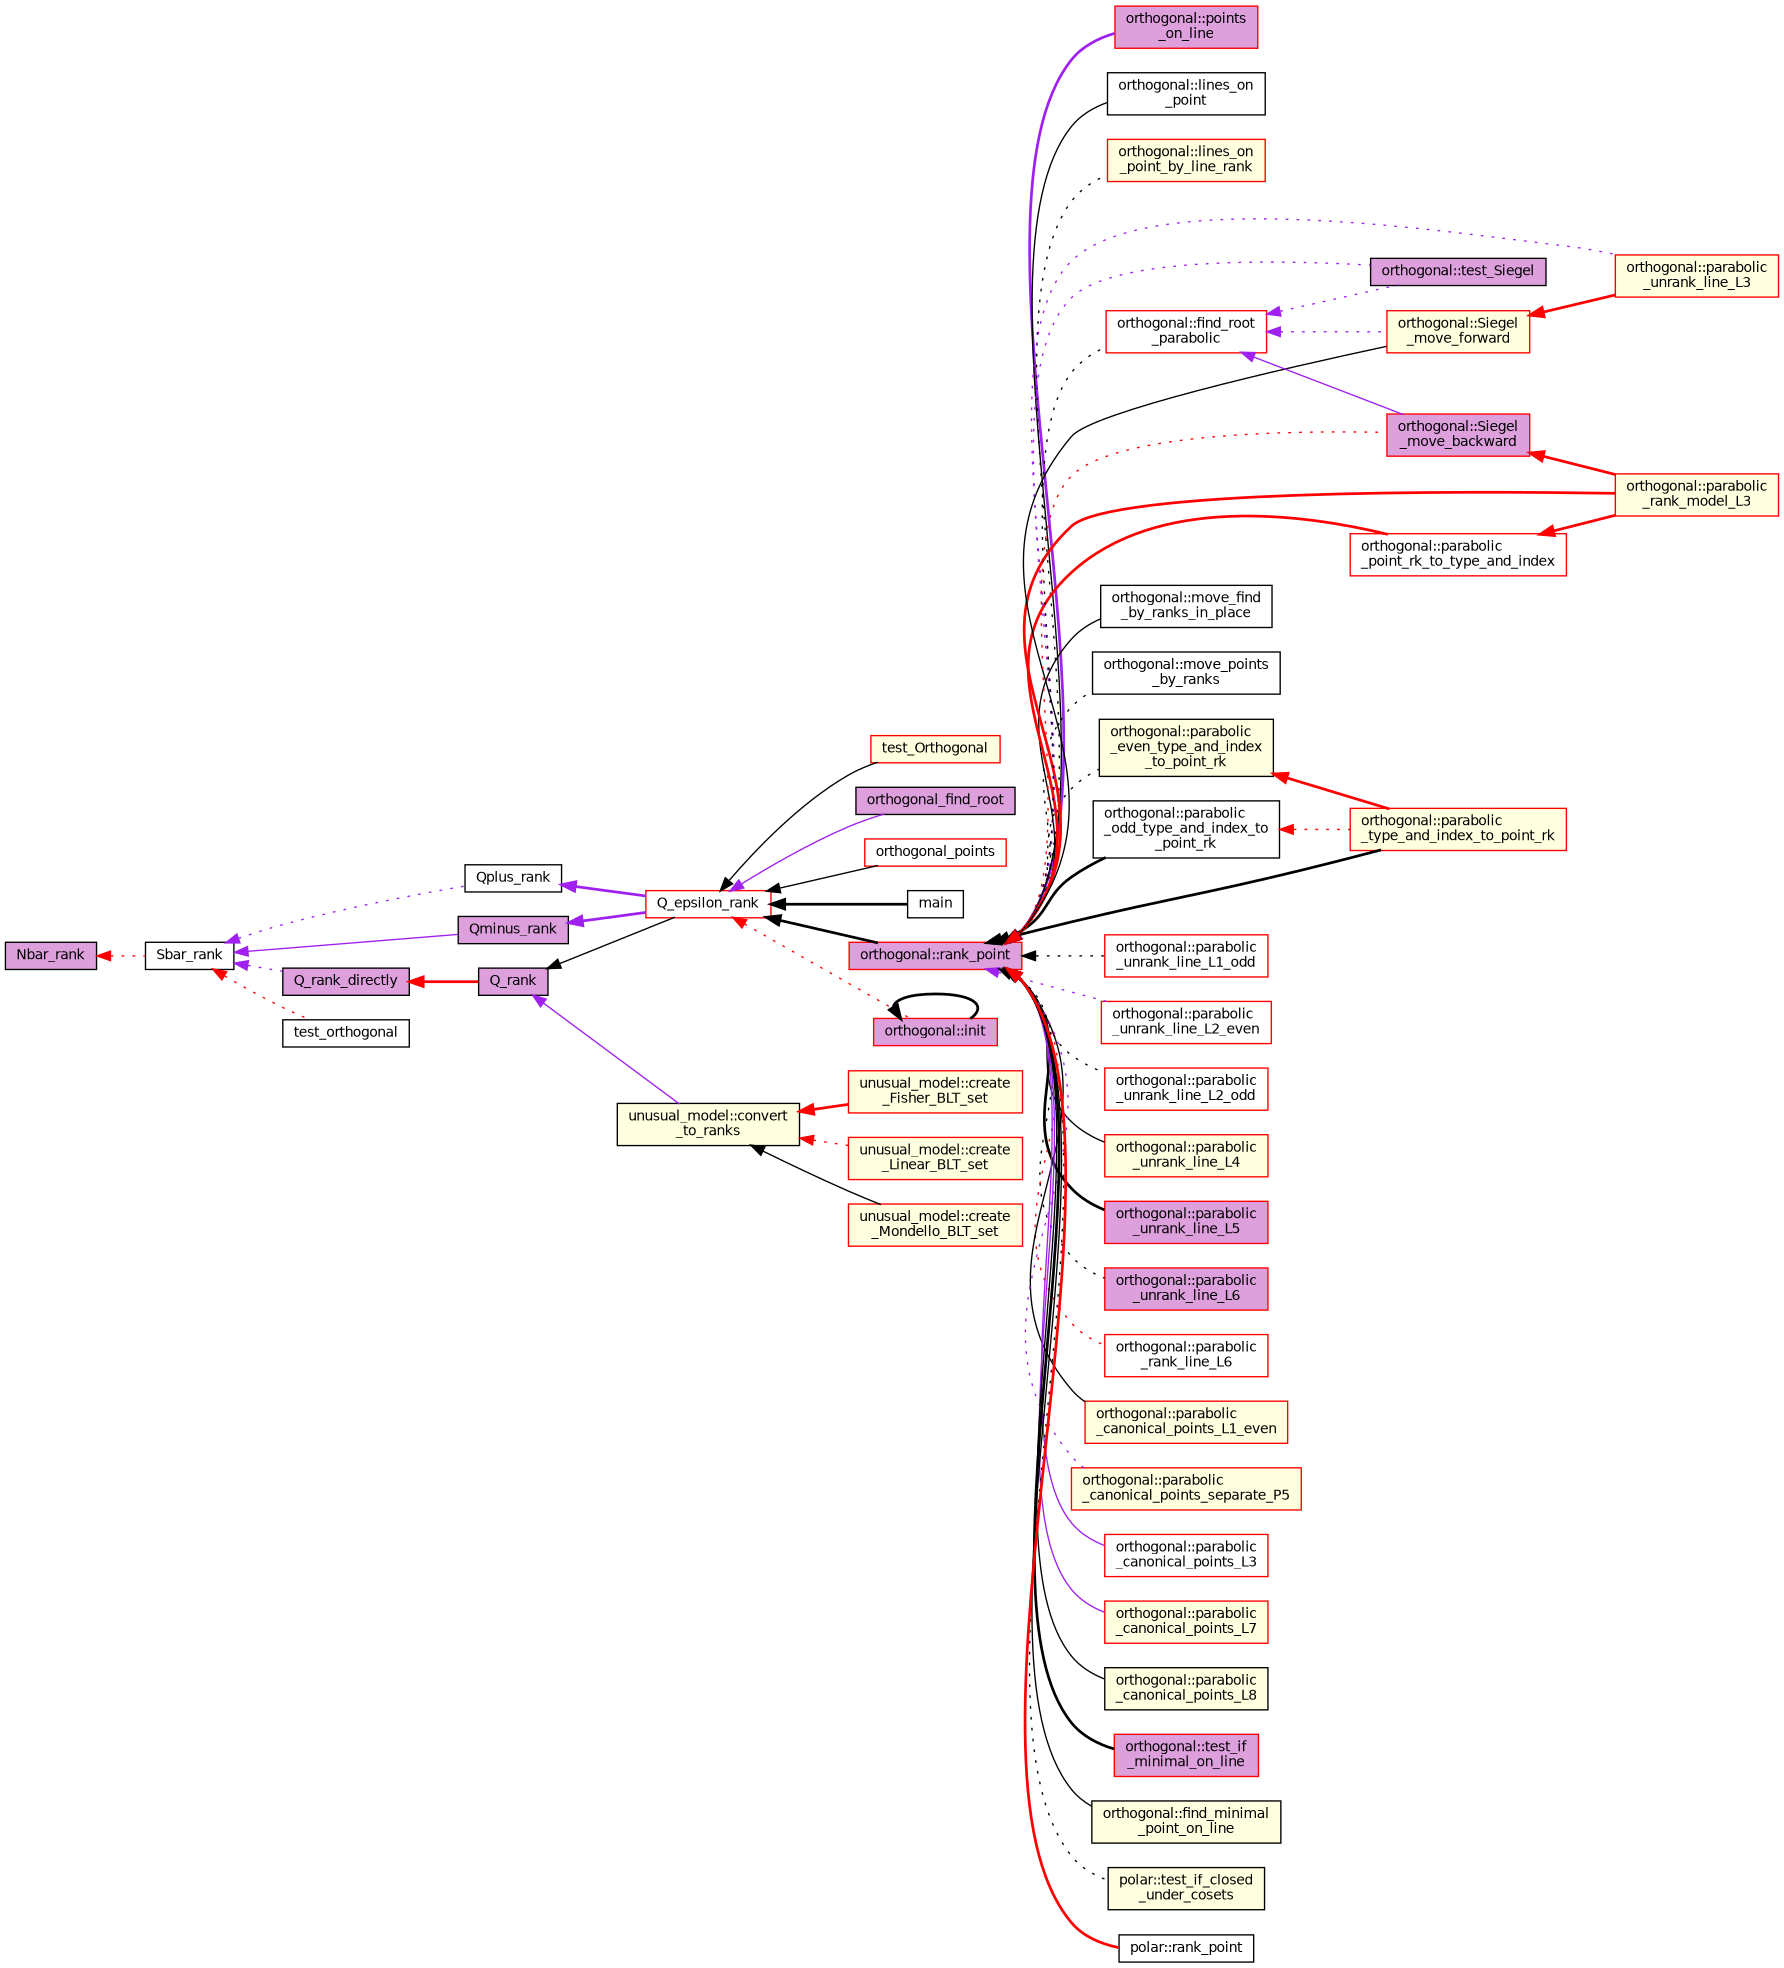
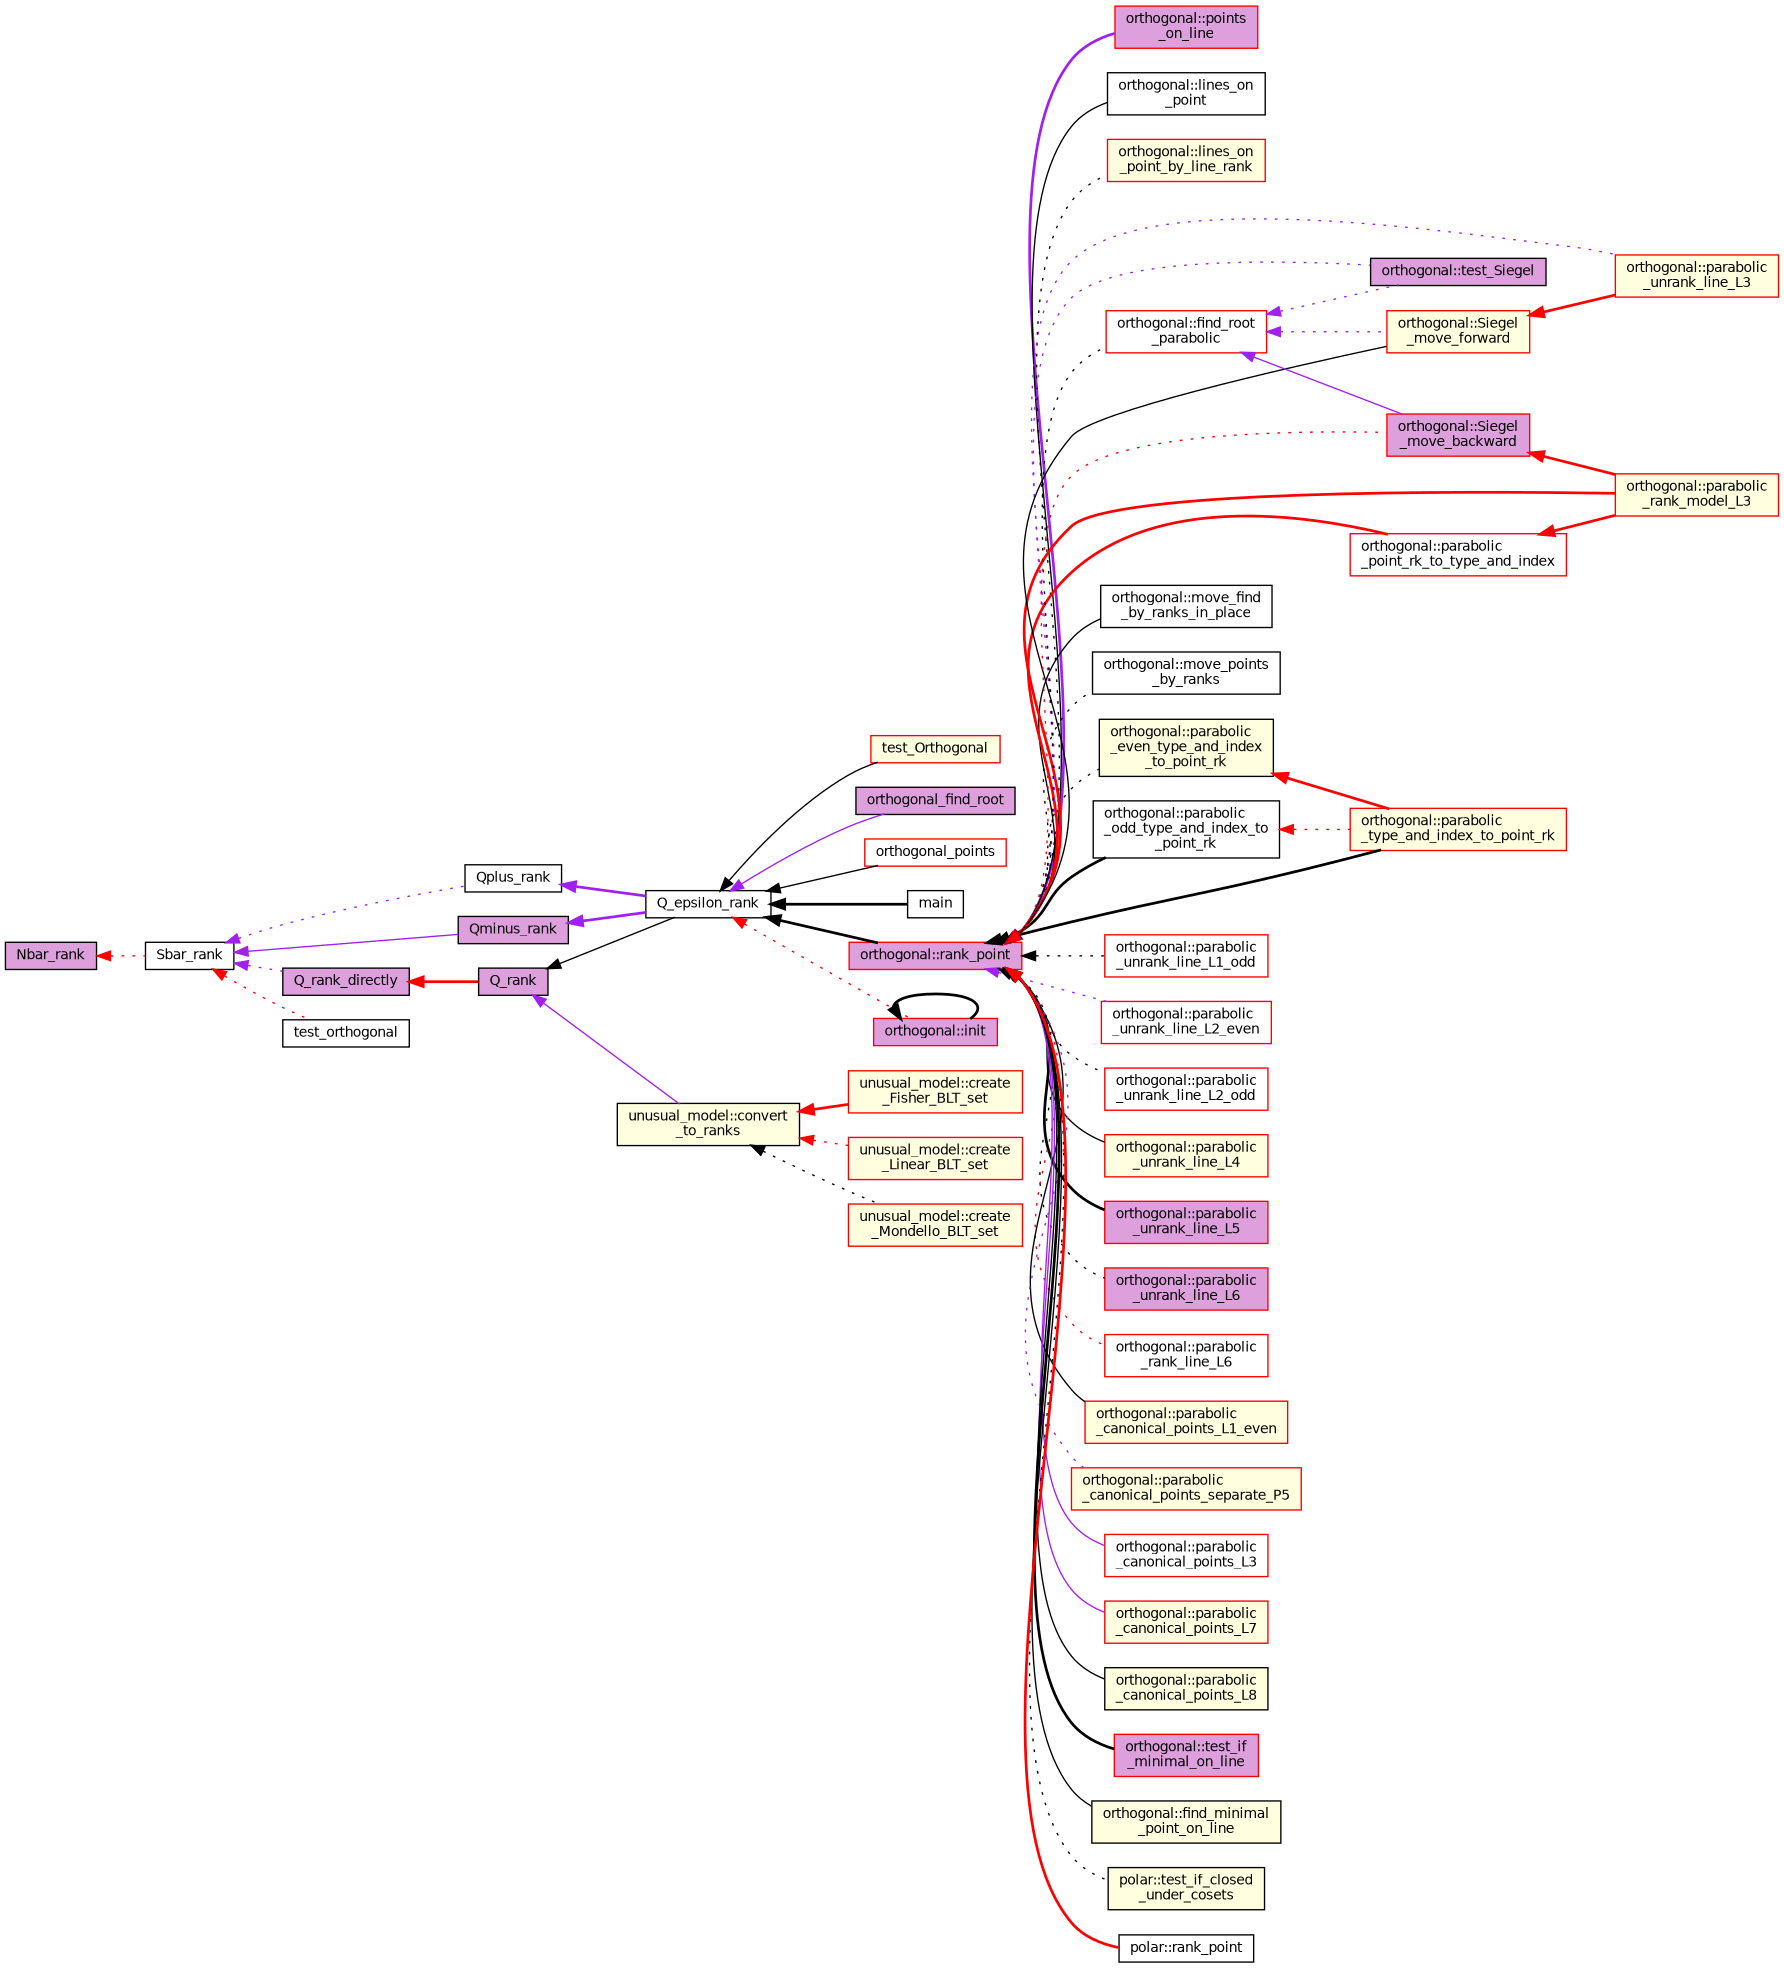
node "Q_epsilon_rank": color red -> black
edge "unusual_model::create _Mondello_BLT_set" -> "unusual_model::convert _to_ranks": style solid -> dotted
